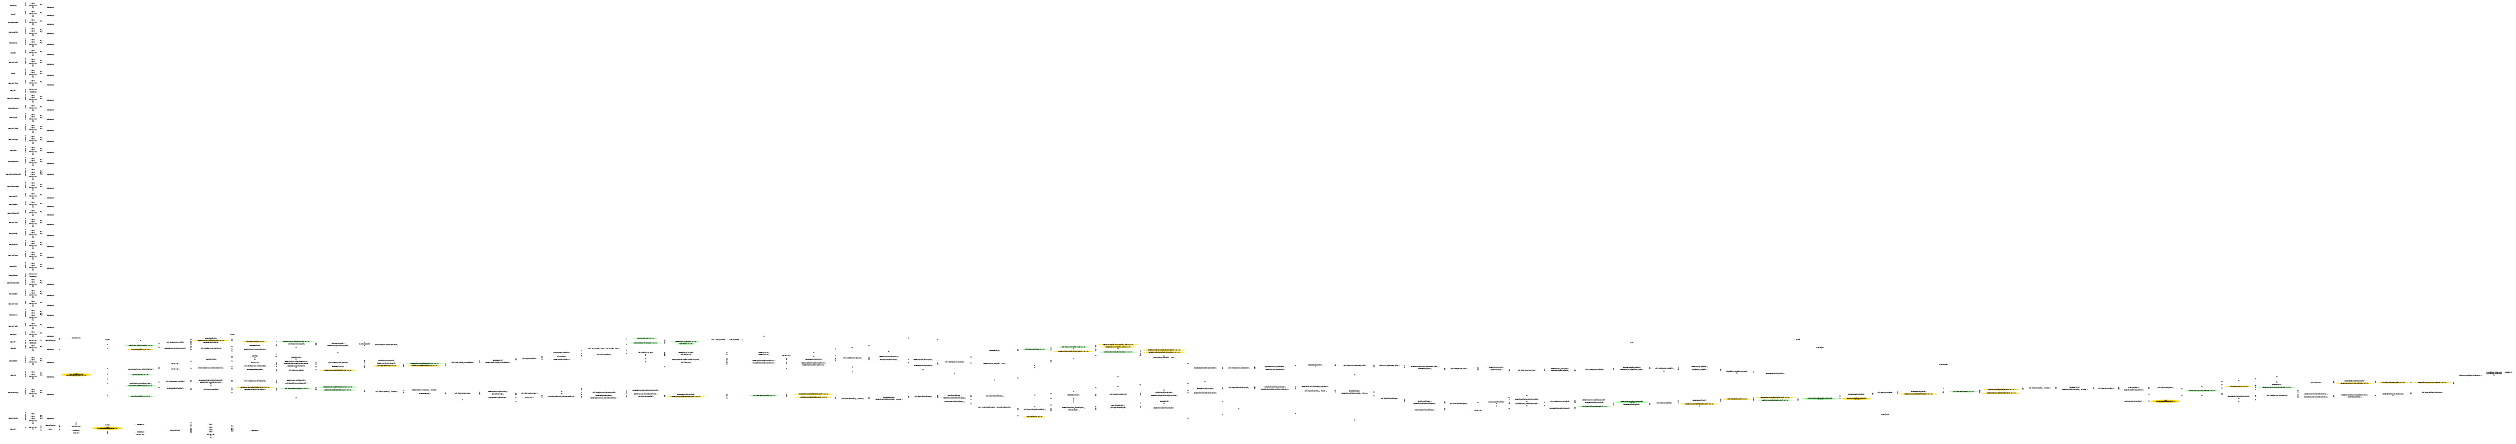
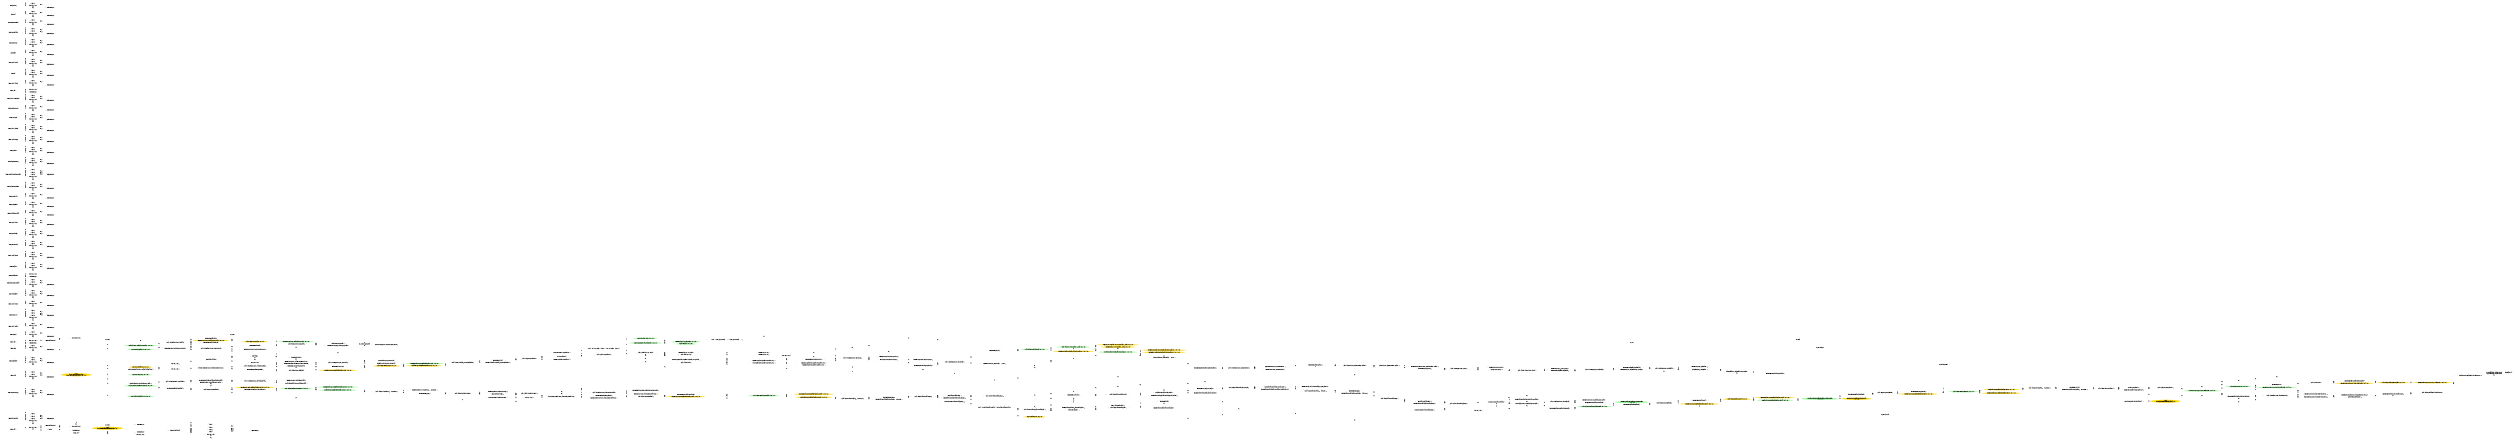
node "<(LOCAL,String referrer_policy_header: String)<SUB>46</SUB>>": fillcolor gold -> palegreen
node "<(LOCAL,String suborigin_header: String)<SUB>8</SUB>>": added
edge "<(<operator>.fieldAccess,UseCounter::Count)<SUB>49</SUB>>" -> "(<operator>.indirection,*document)": now "(FIELD_IDENTIFIER,Count,Count)" -> "(<operator>.indirection,*document)"
node "<(<operator>.fieldAccess,UseCounter::Count)<SUB>49</SUB>>": fillcolor gold -> palegreen
